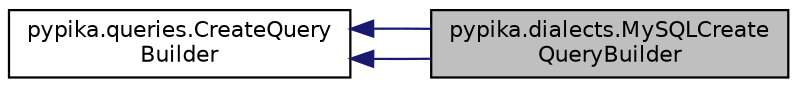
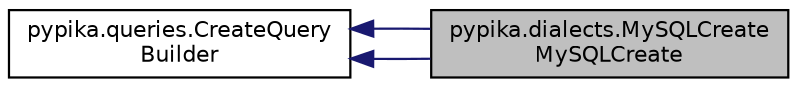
node "pypika.dialects.MySQLCreate QueryBuilder": label "pypika.dialects.MySQLCreate QueryBuilder" -> "pypika.dialects.MySQLCreate MySQLCreate"
